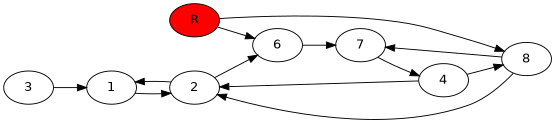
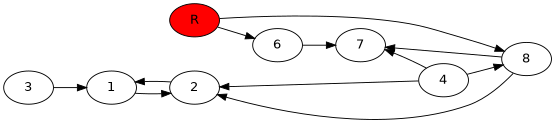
edge "7" -> "4": reversed
edge "2" -> "6": removed
